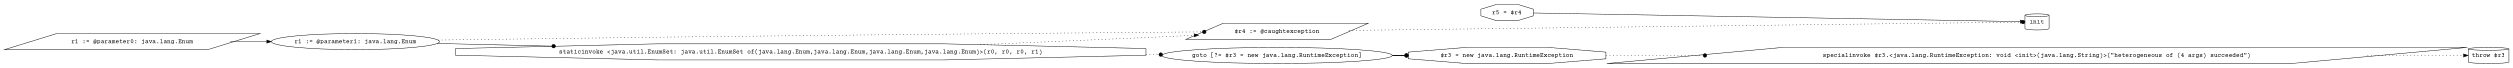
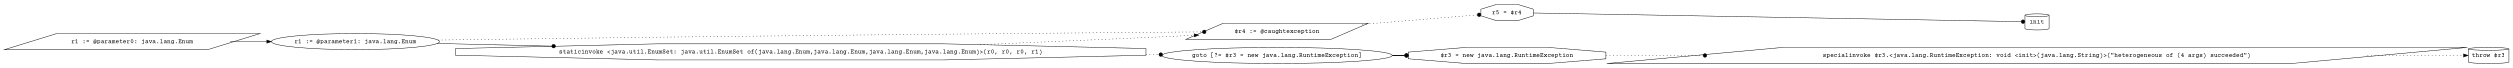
edge "r5 = $r4" -> "init": arrowhead normal -> dot
edge "$r4 := @caughtexception" -> "init": now "$r4 := @caughtexception" -> "r5 = $r4"
